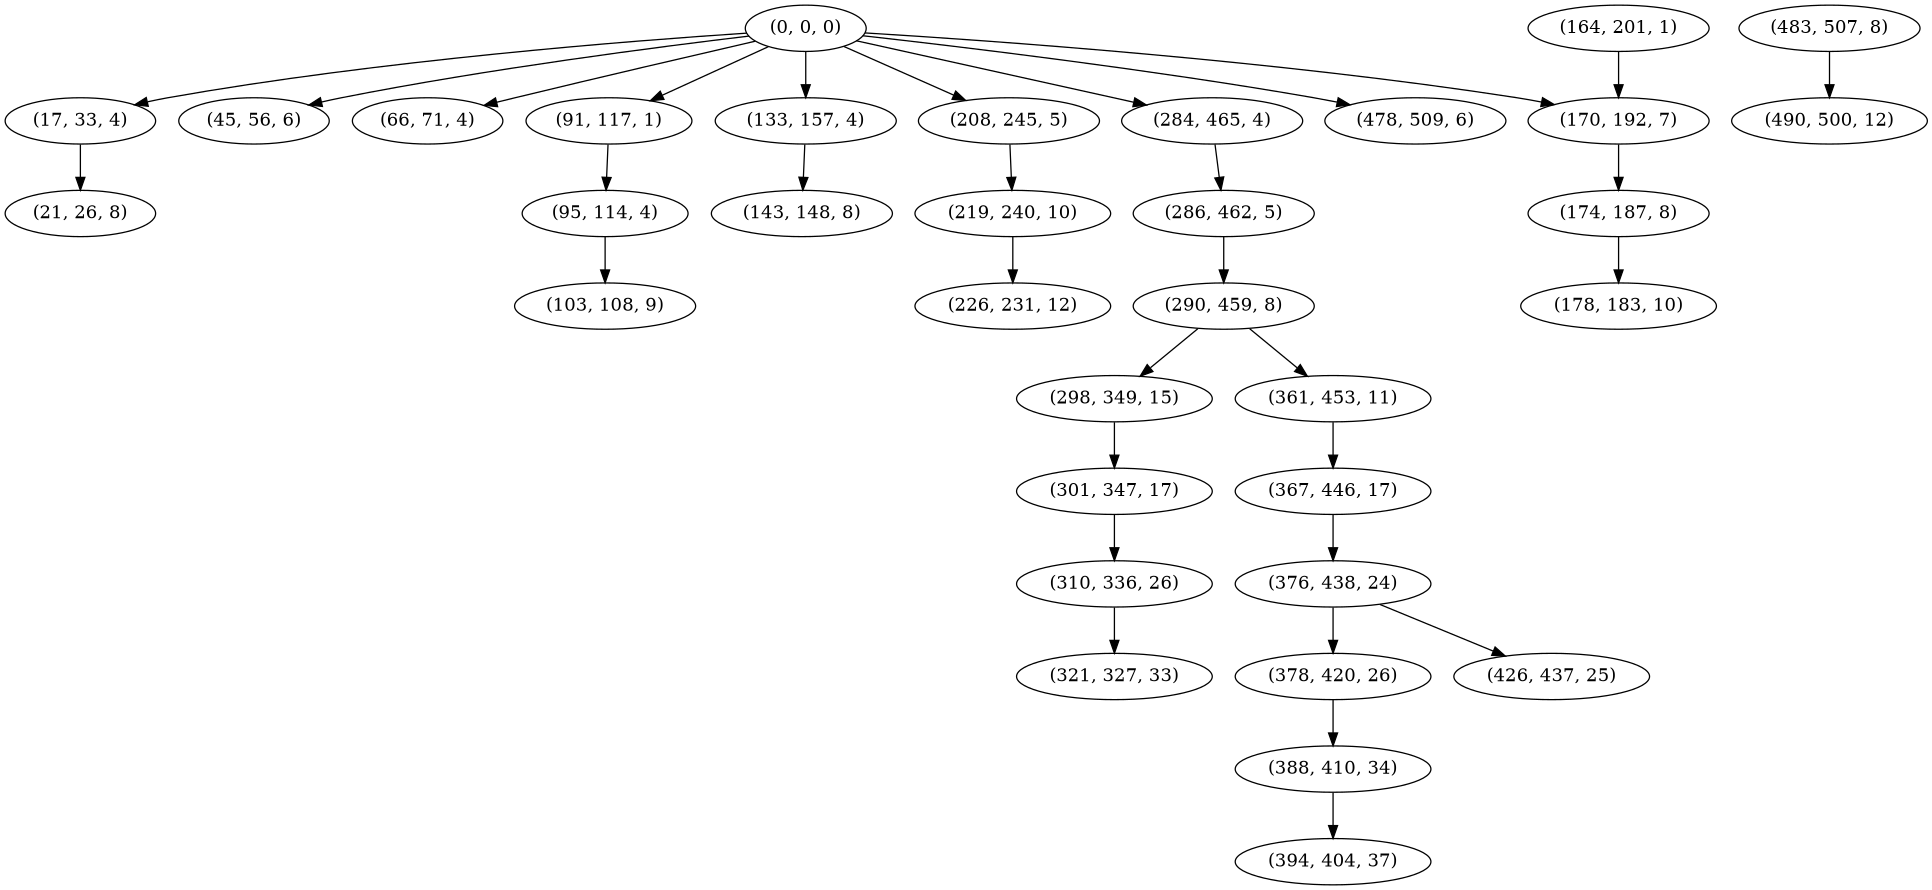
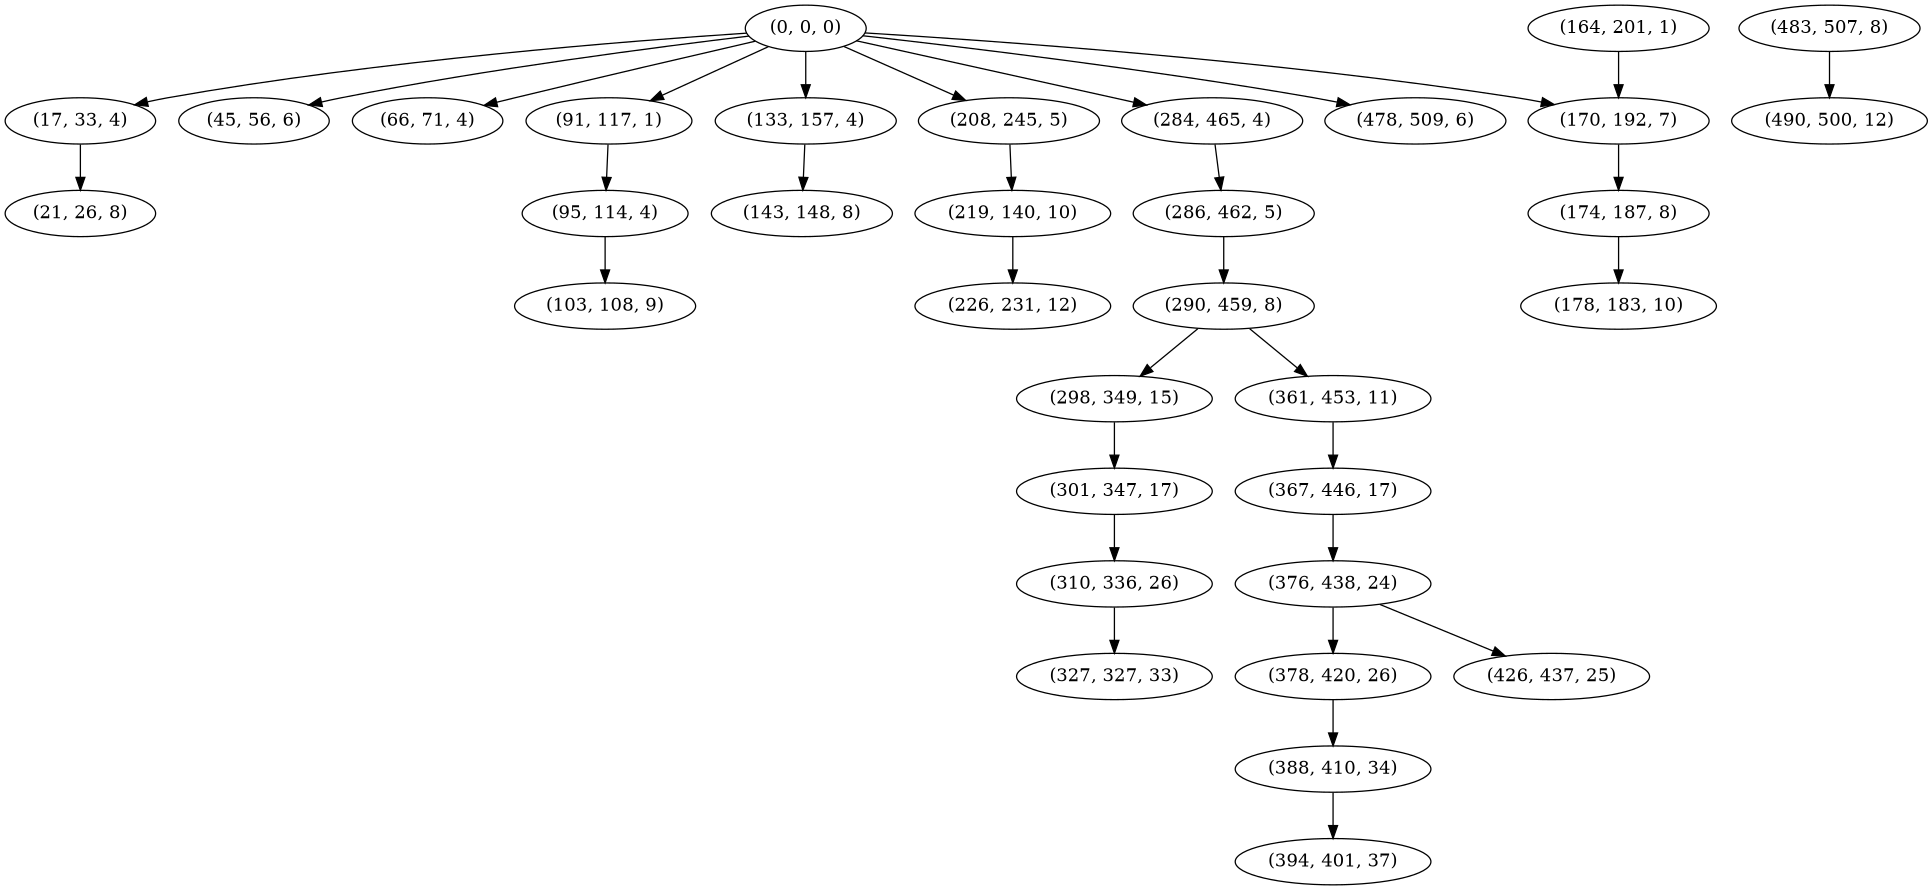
node "(219, 240, 10)": label "(219, 240, 10)" -> "(219, 140, 10)"
node "(321, 327, 33)": label "(321, 327, 33)" -> "(327, 327, 33)"
node "(394, 404, 37)": label "(394, 404, 37)" -> "(394, 401, 37)"
